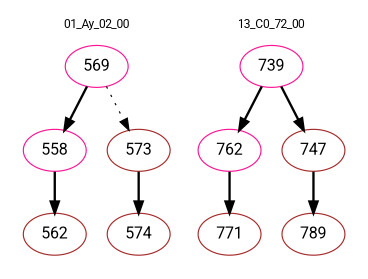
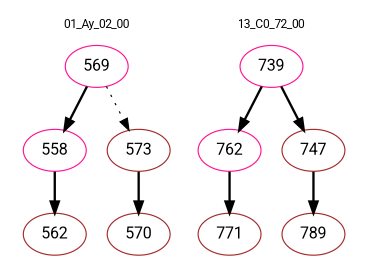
node "574": label "574" -> "570"
